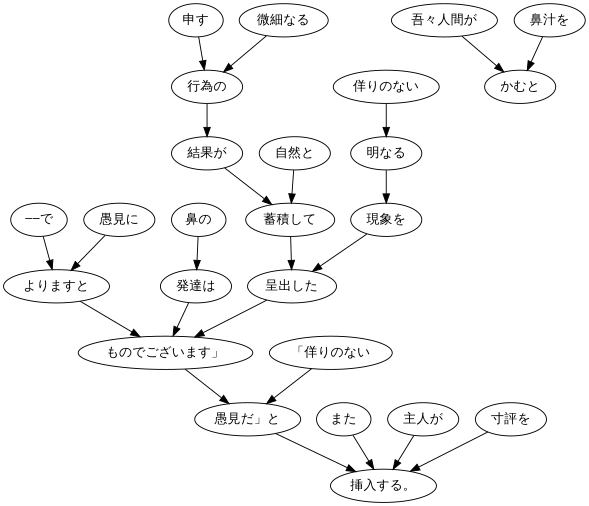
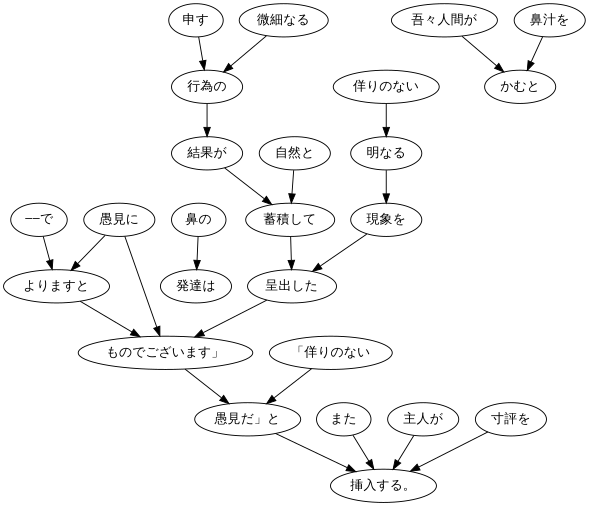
edge "発達は" -> "ものでございます」": now "愚見に" -> "ものでございます」"
